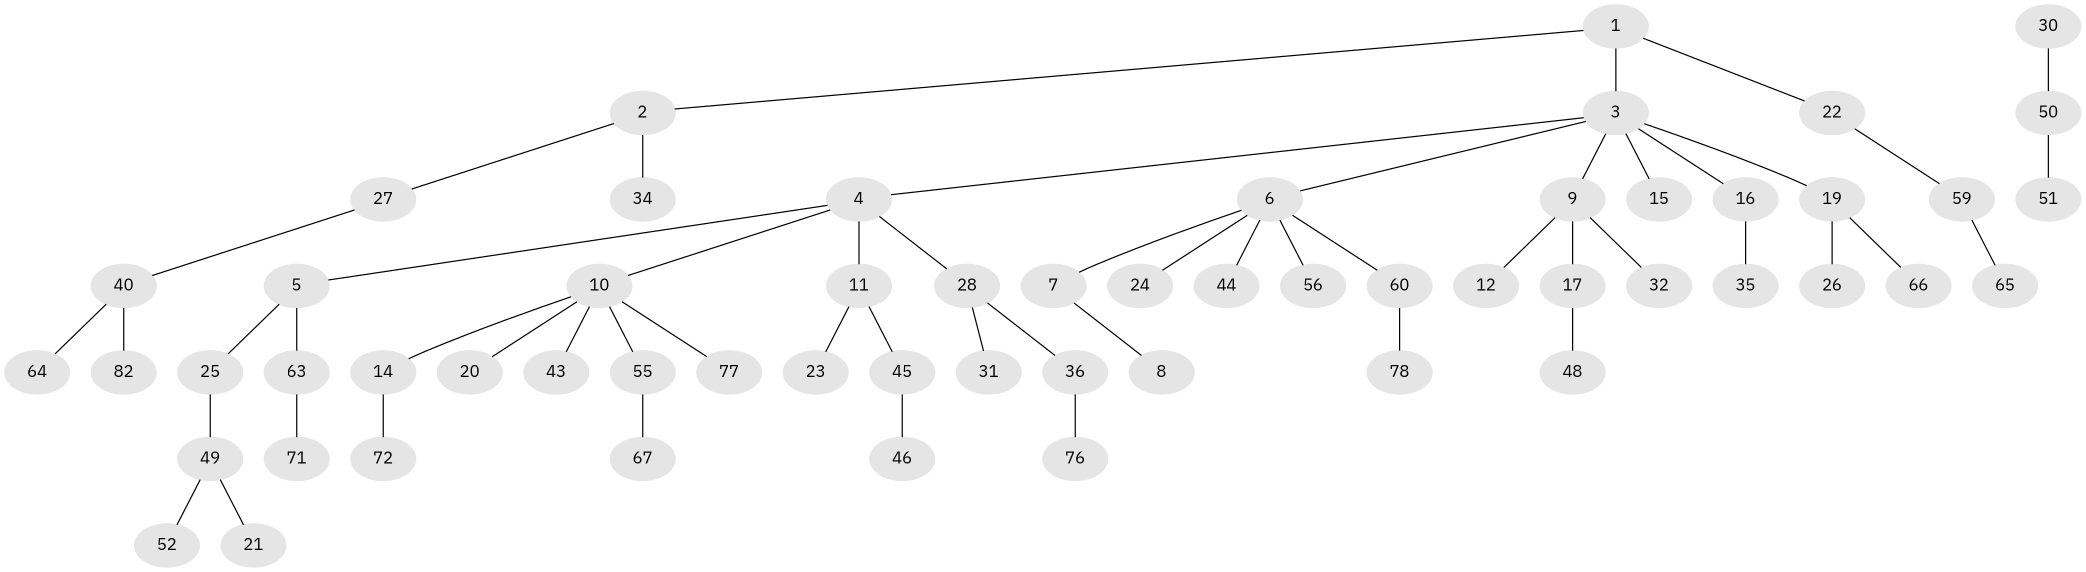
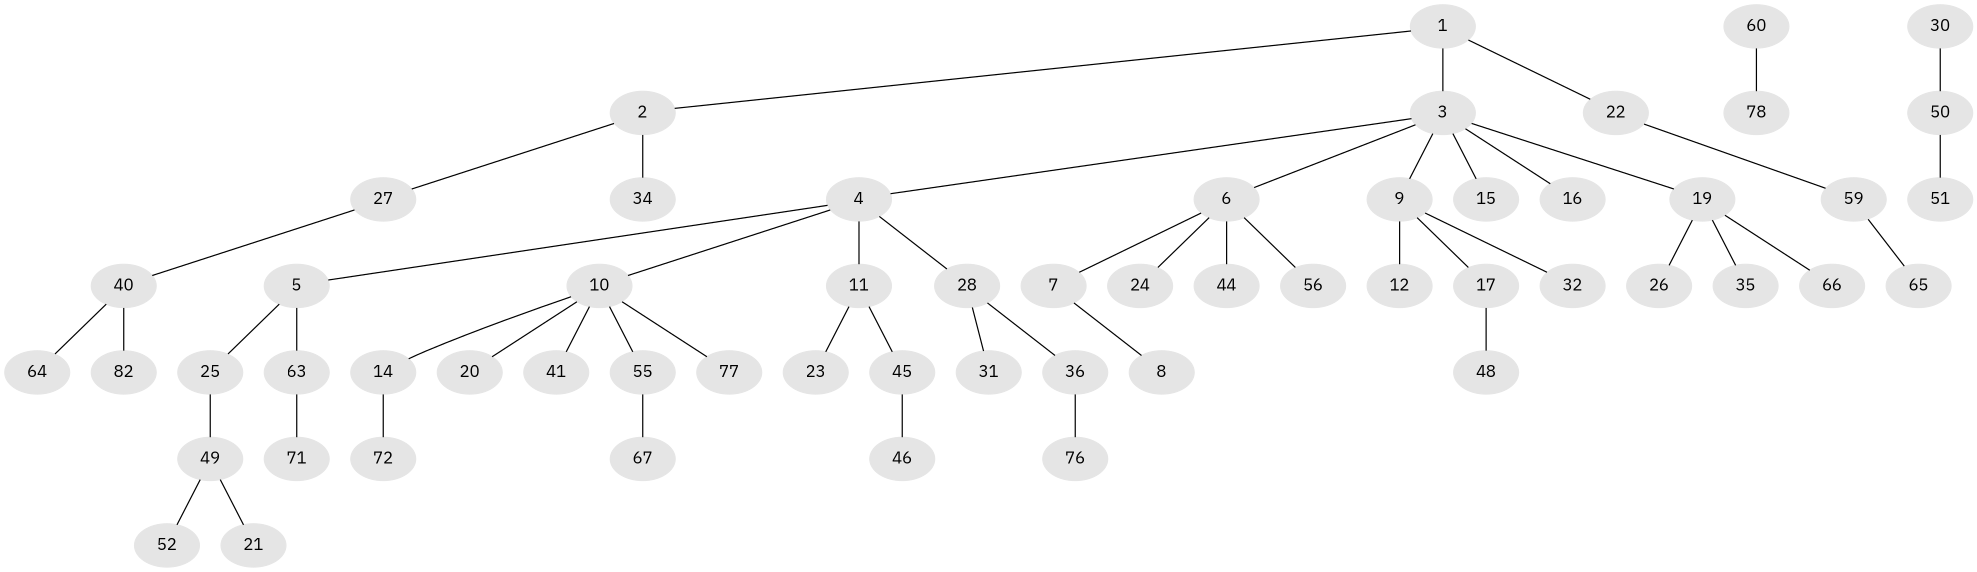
edge "6" -- "60": removed
edge "16" -- "35": now "19" -- "35"
node "43": label "43" -> "41"
